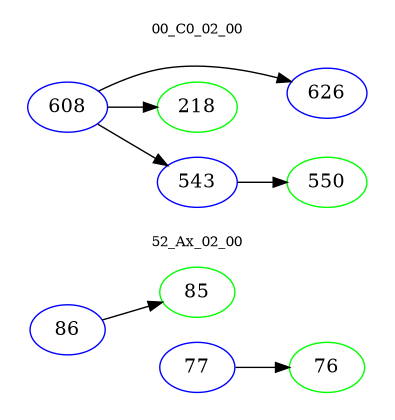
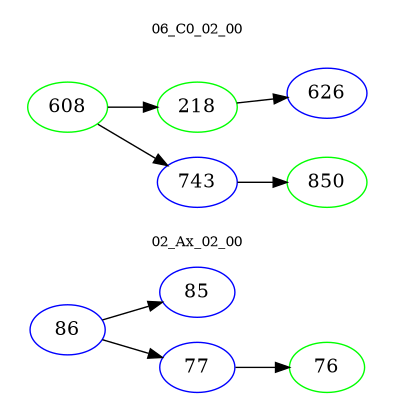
cluster "00_C0_02_00": label "00_C0_02_00" -> "06_C0_02_00"
edge "608" -> "626": now "218" -> "626"
node "608": color blue -> green
node "543": label "543" -> "743"
node "550": label "550" -> "850"
cluster "52_Ax_02_00": label "52_Ax_02_00" -> "02_Ax_02_00"
node "85": color green -> blue
edge "86" -> "77": added
